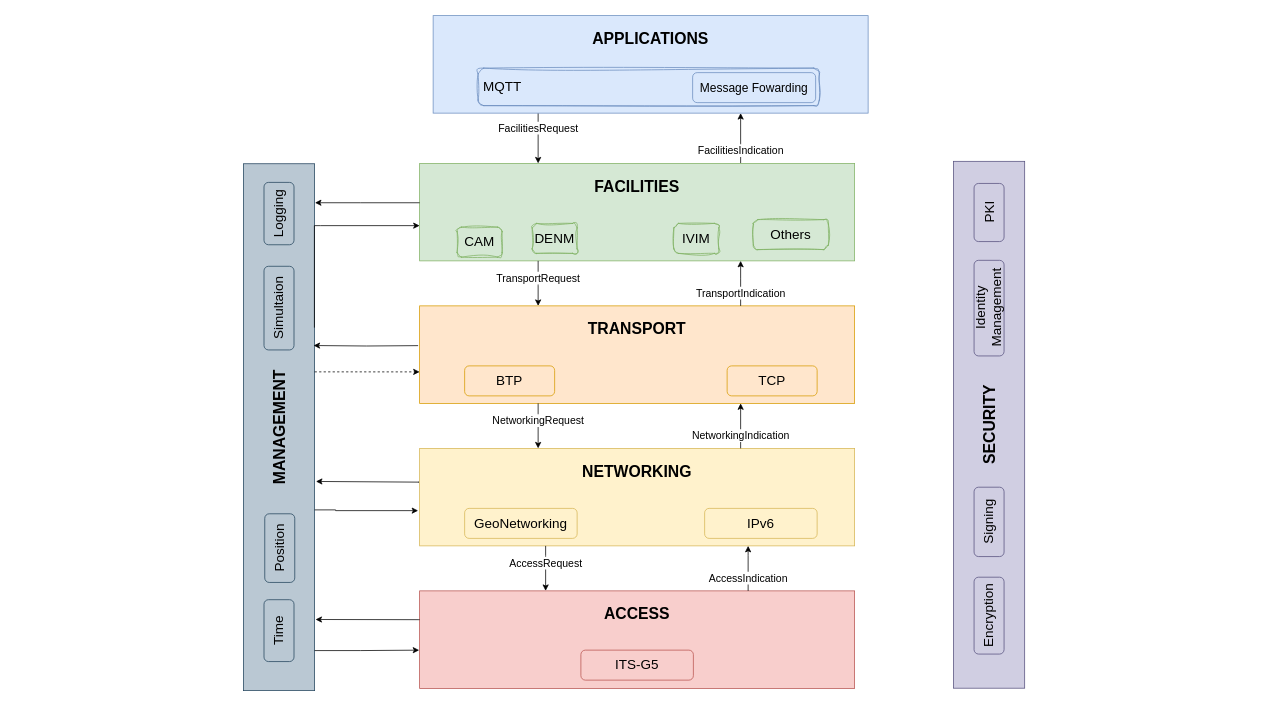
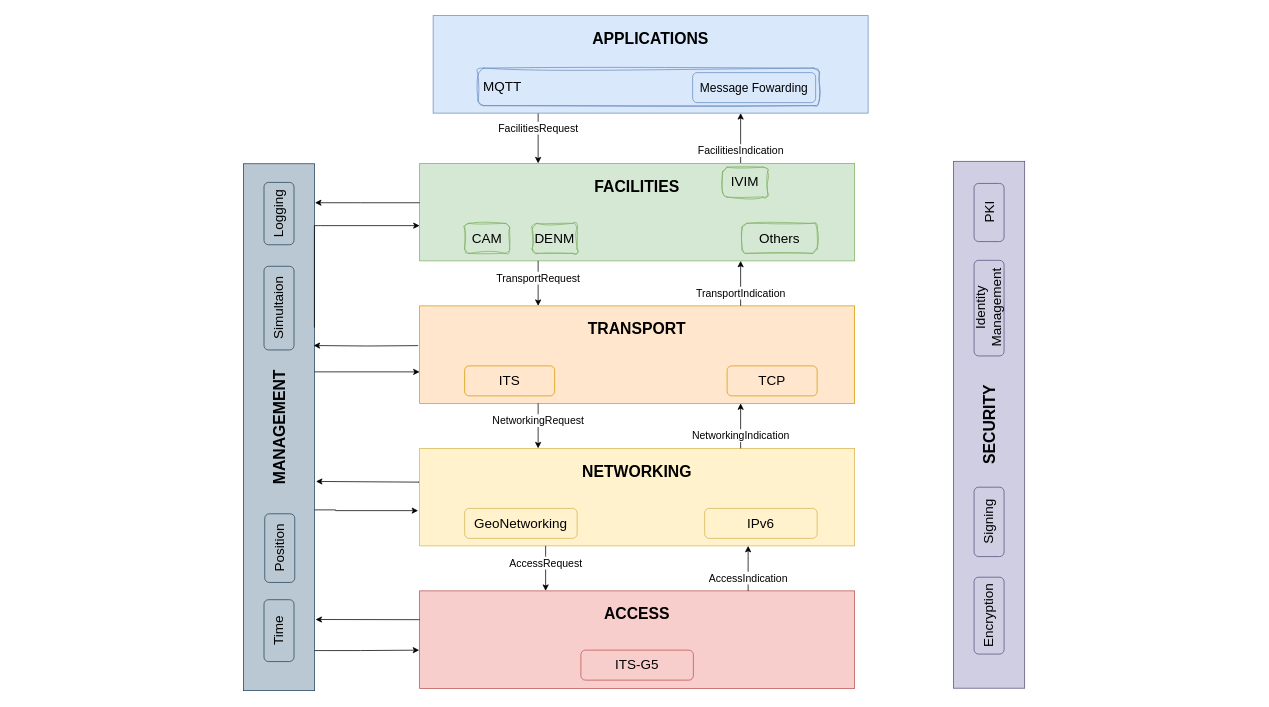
node "Others": moved (791, 234) -> (780, 238)
node "IVIM": moved (696, 238) -> (745, 182)
node "CAM": moved (480, 242) -> (487, 238)
edge "MANAGEMENT" -> "TRANSPORT": style dashed -> solid
node "BTP": label "BTP" -> "ITS"
